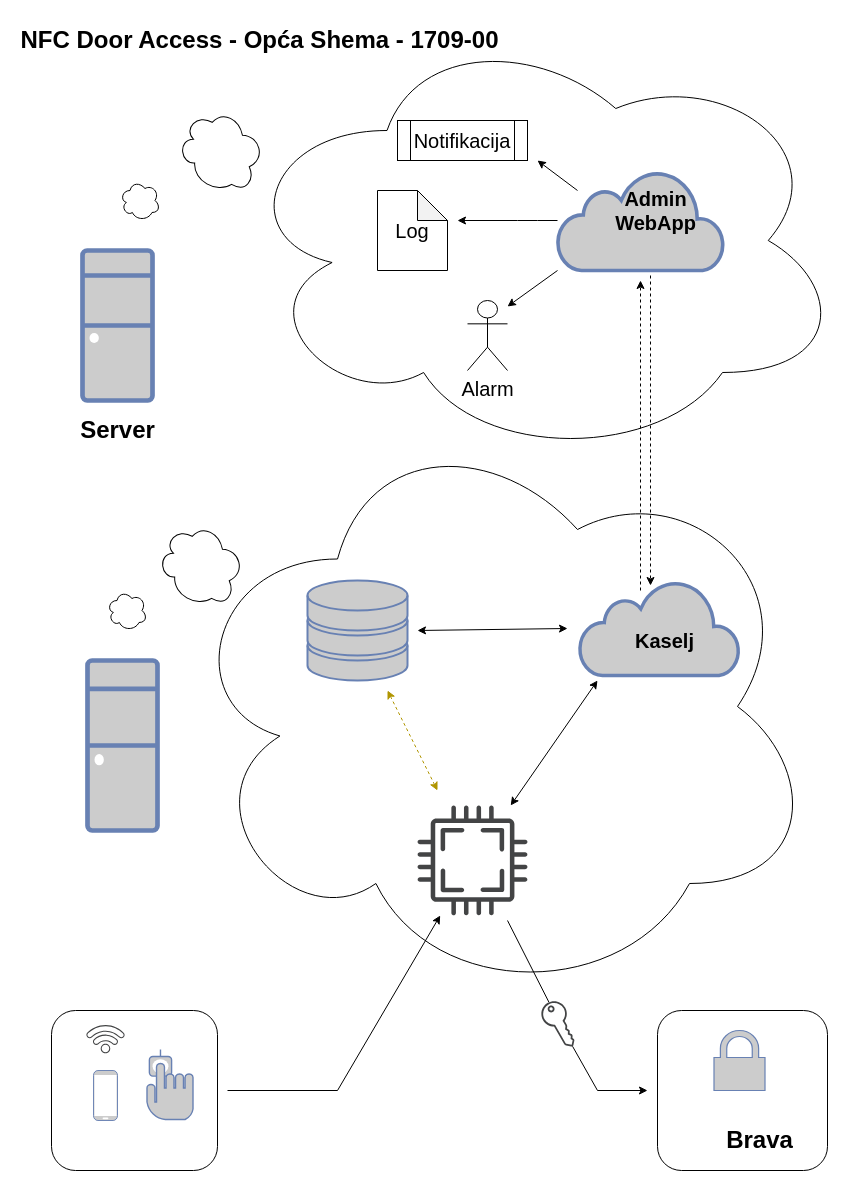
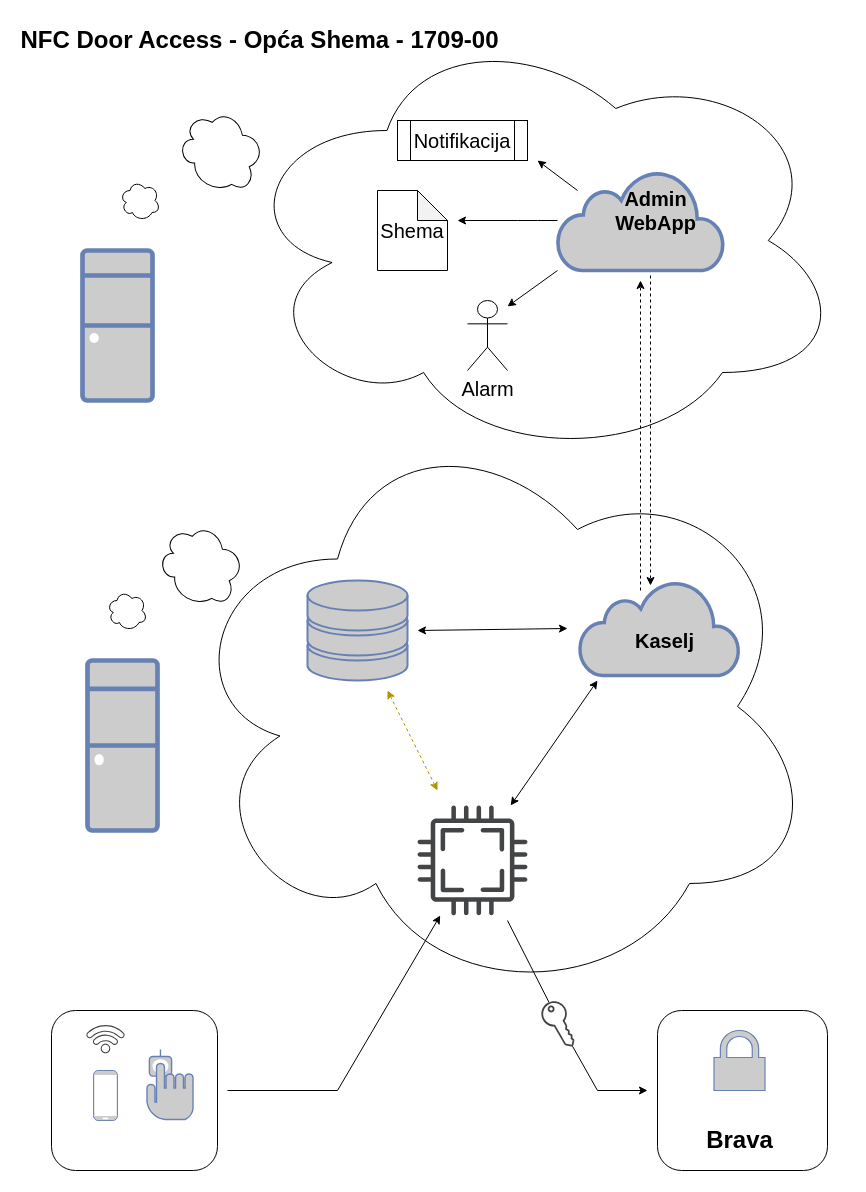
node "Log": label "Log" -> "Shema"
node "Server": removed
node "Brava": moved (760, 1141) -> (740, 1141)
